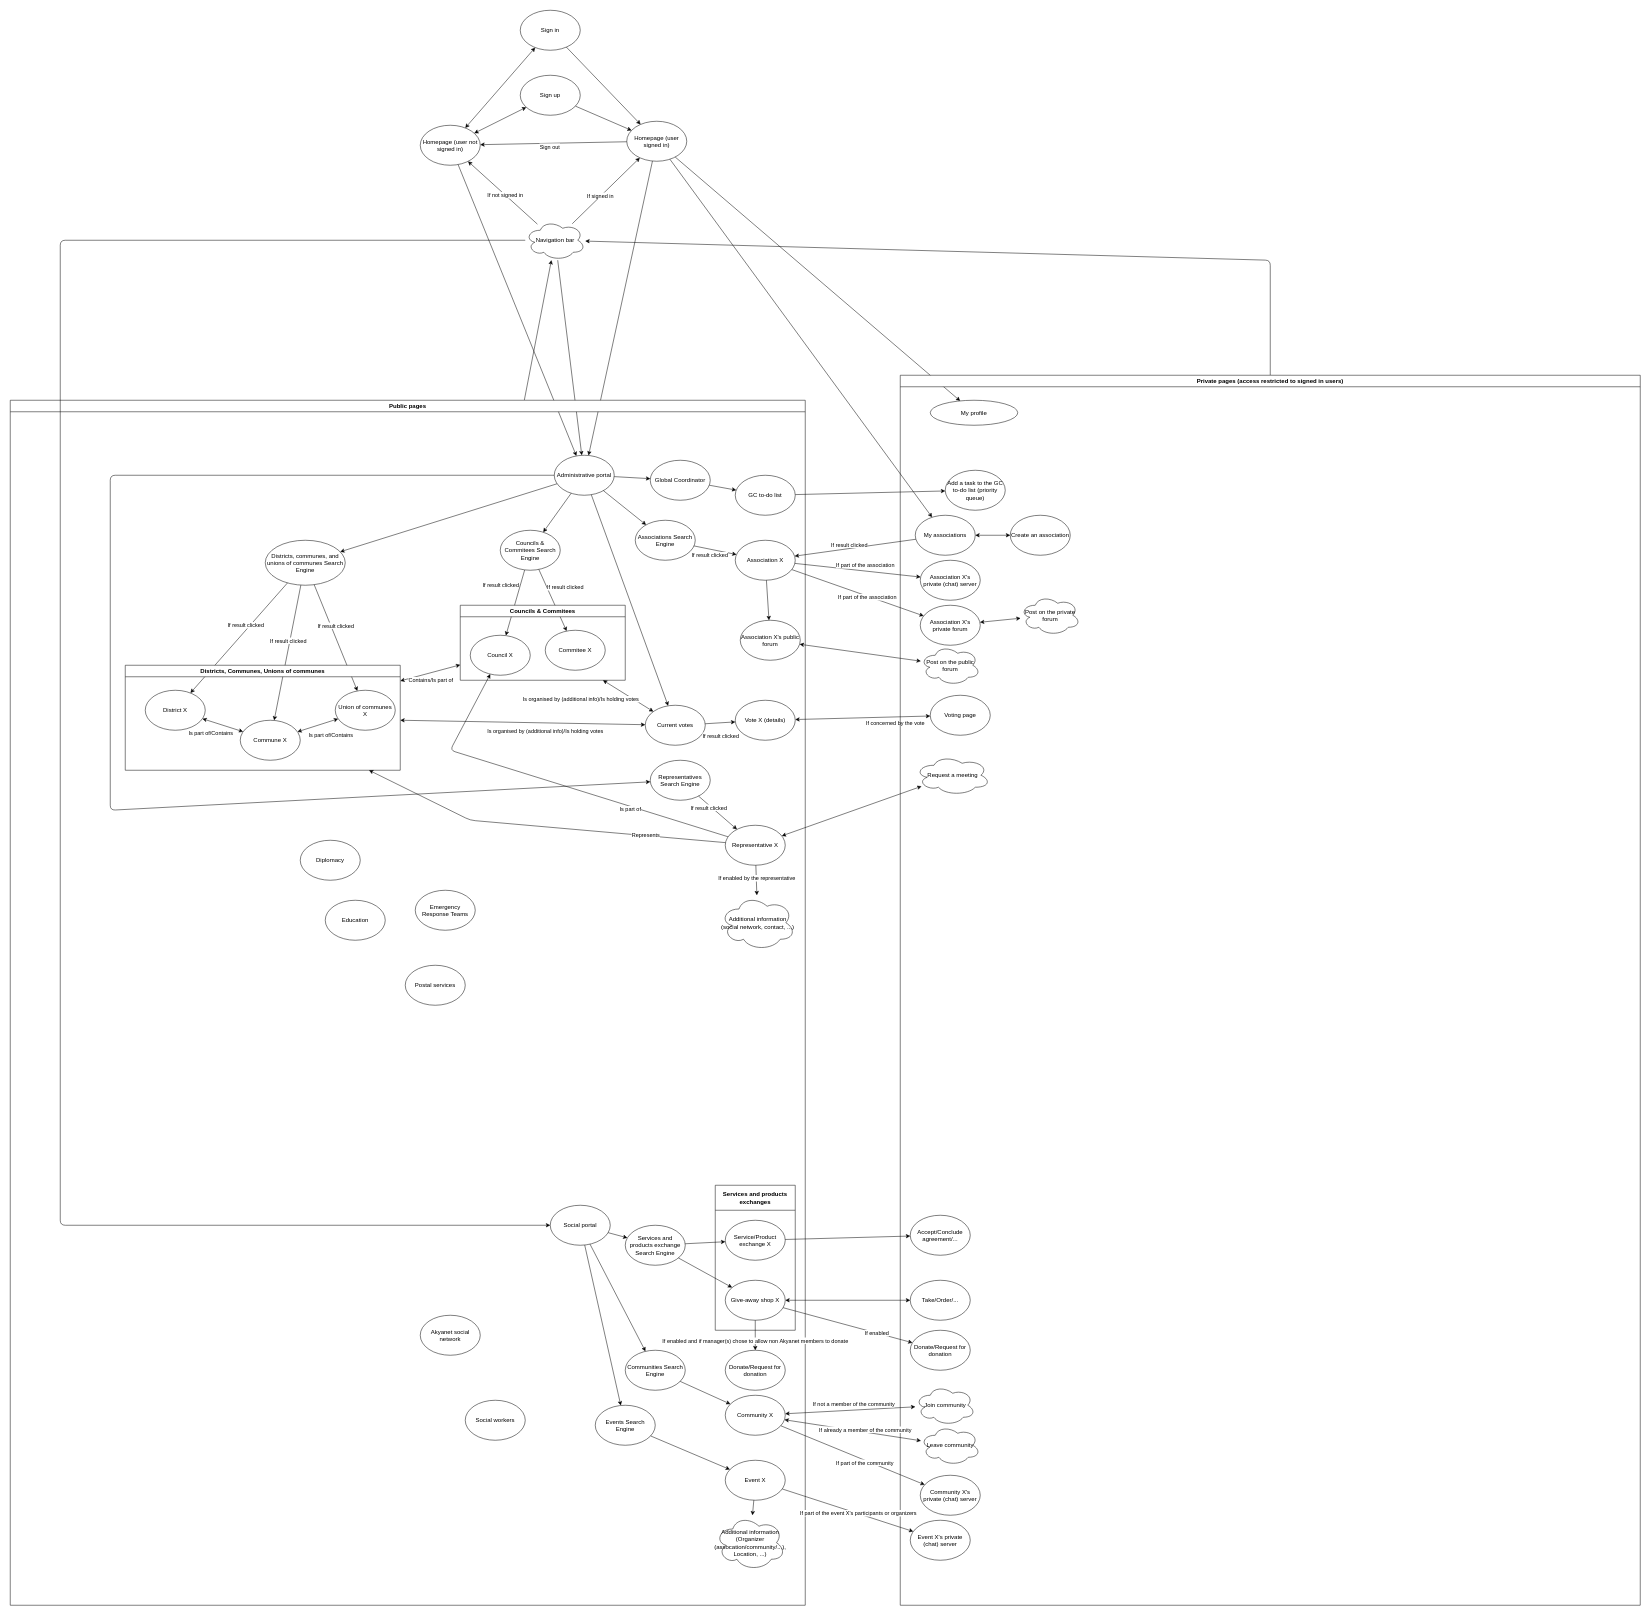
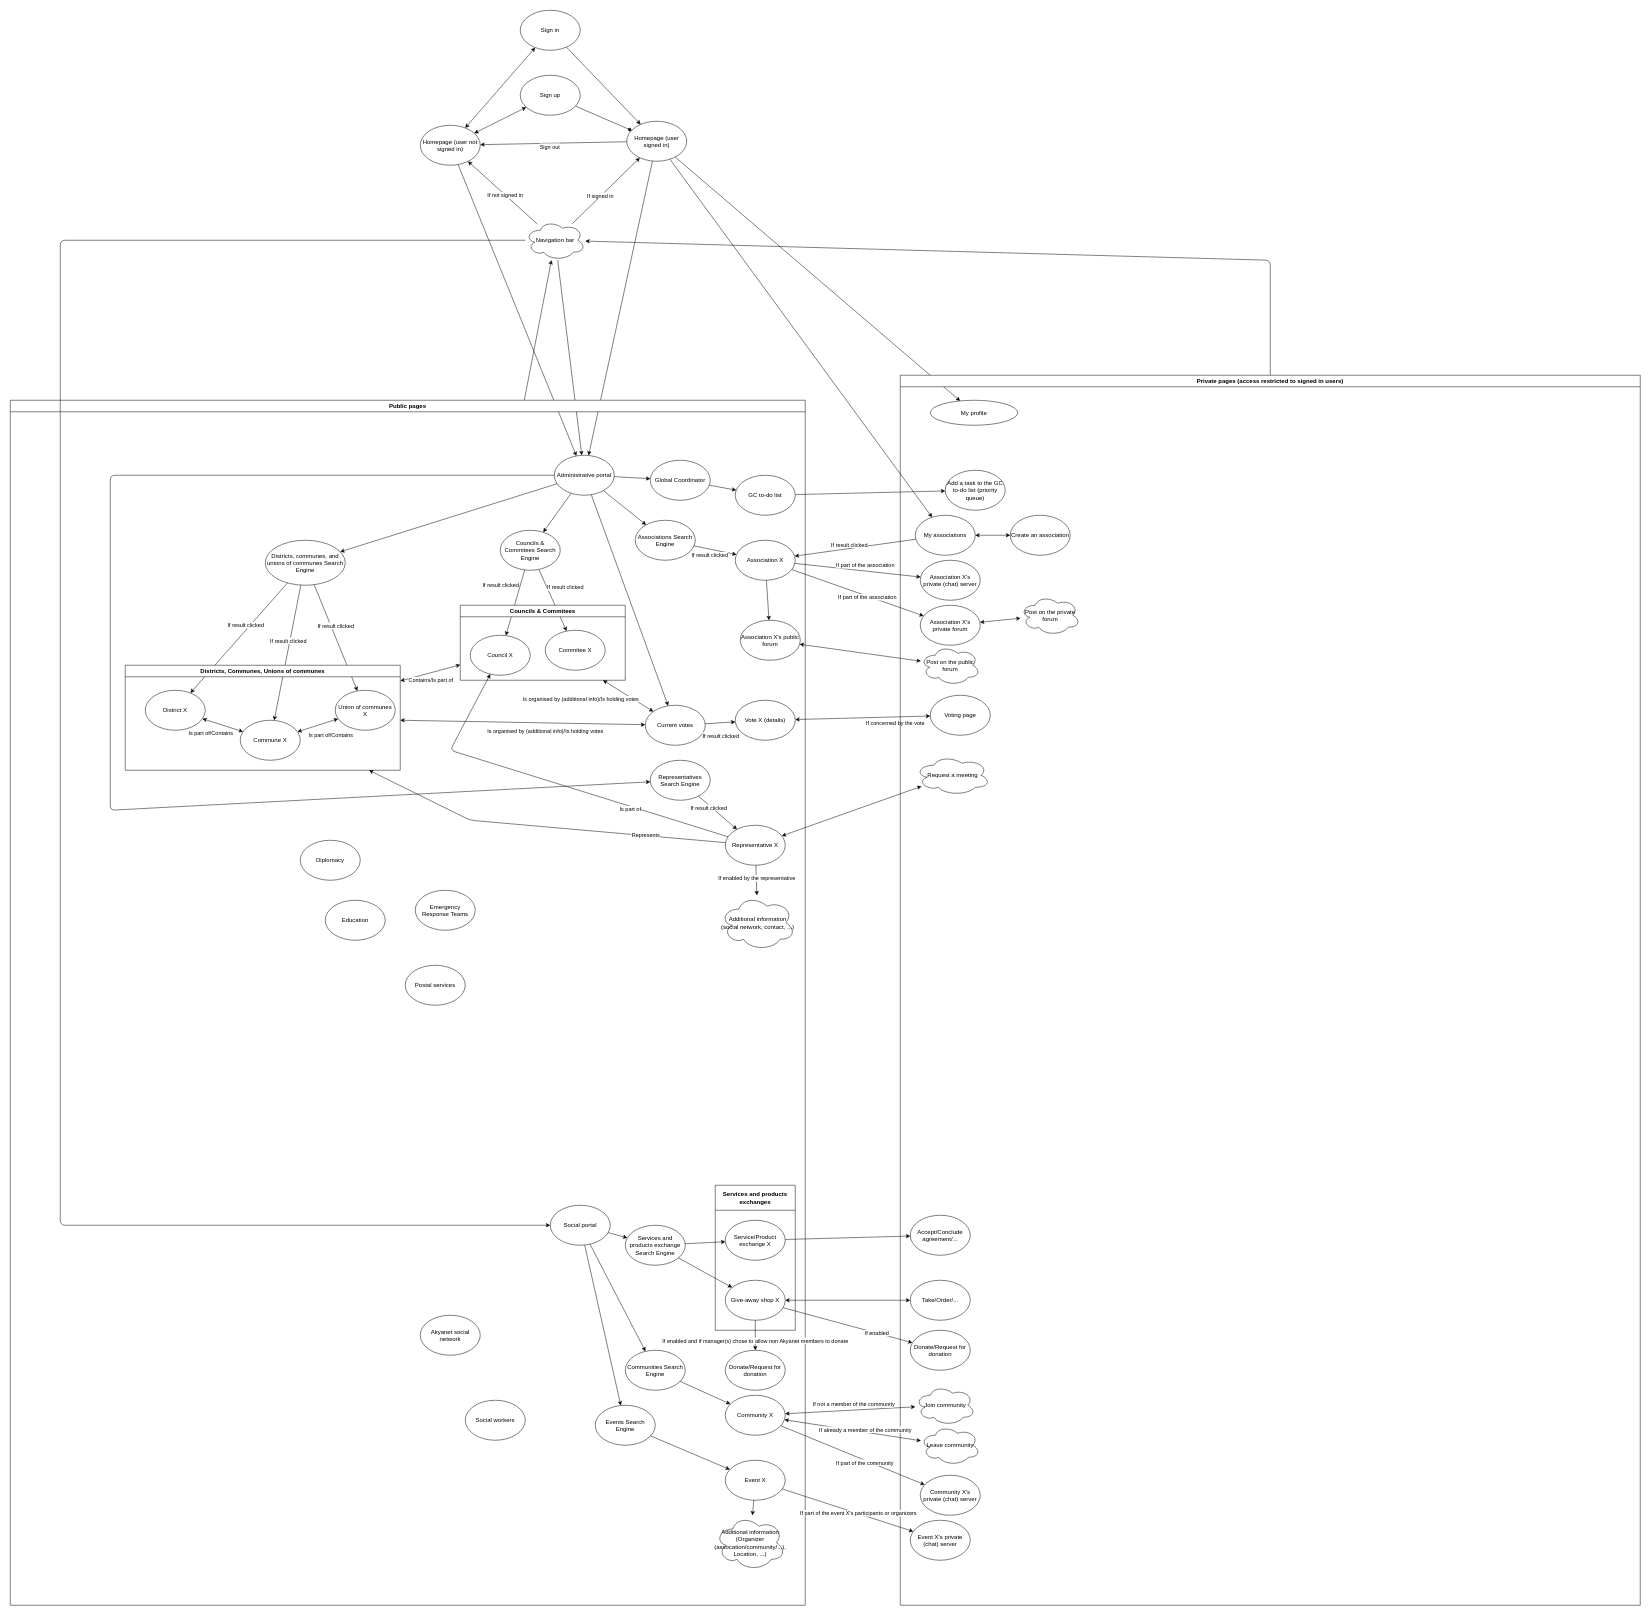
edge "Sign up" -> "Homepage (user signed in)": arrowhead classic -> diamond
